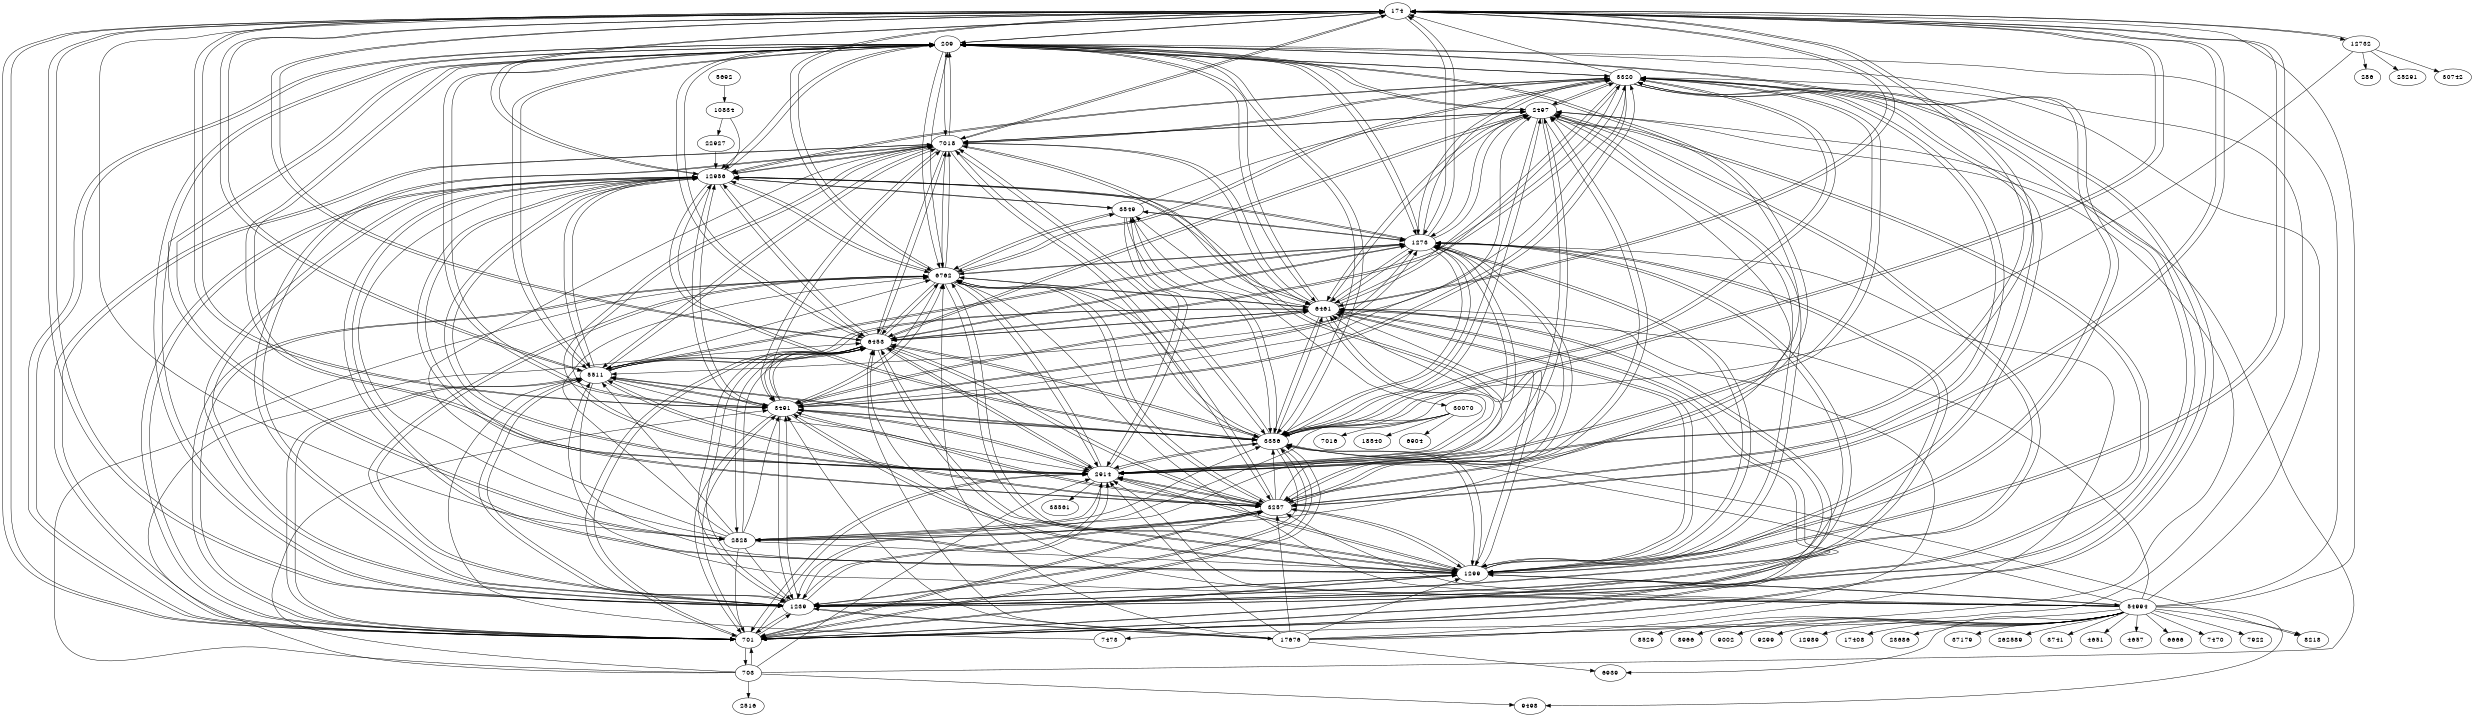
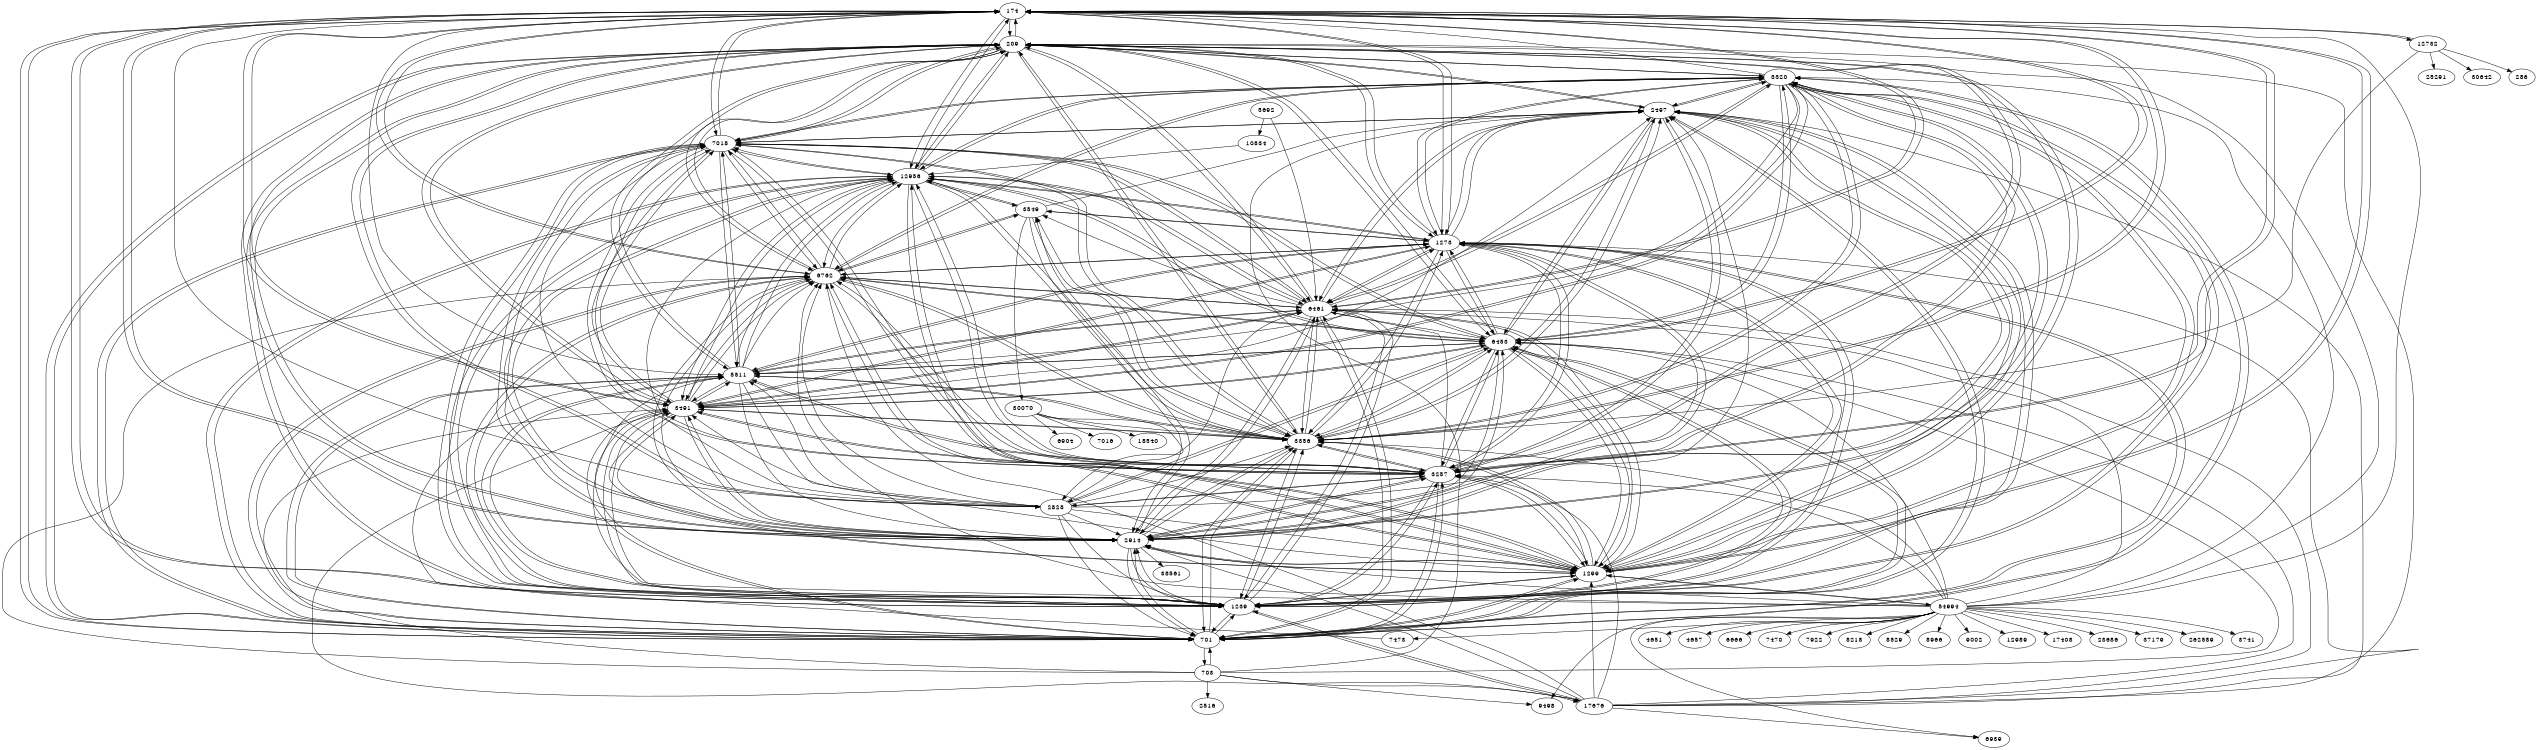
edge "5511" -> "174": removed
node "30742": label "30742" -> "30642"
node "22927": removed
edge "6453" -> "6461": now "5692" -> "6461"
edge "3356" -> "8218": now "3356" -> "3257"
edge "703" -> "2914": now "703" -> "17676"
node "9299": removed
